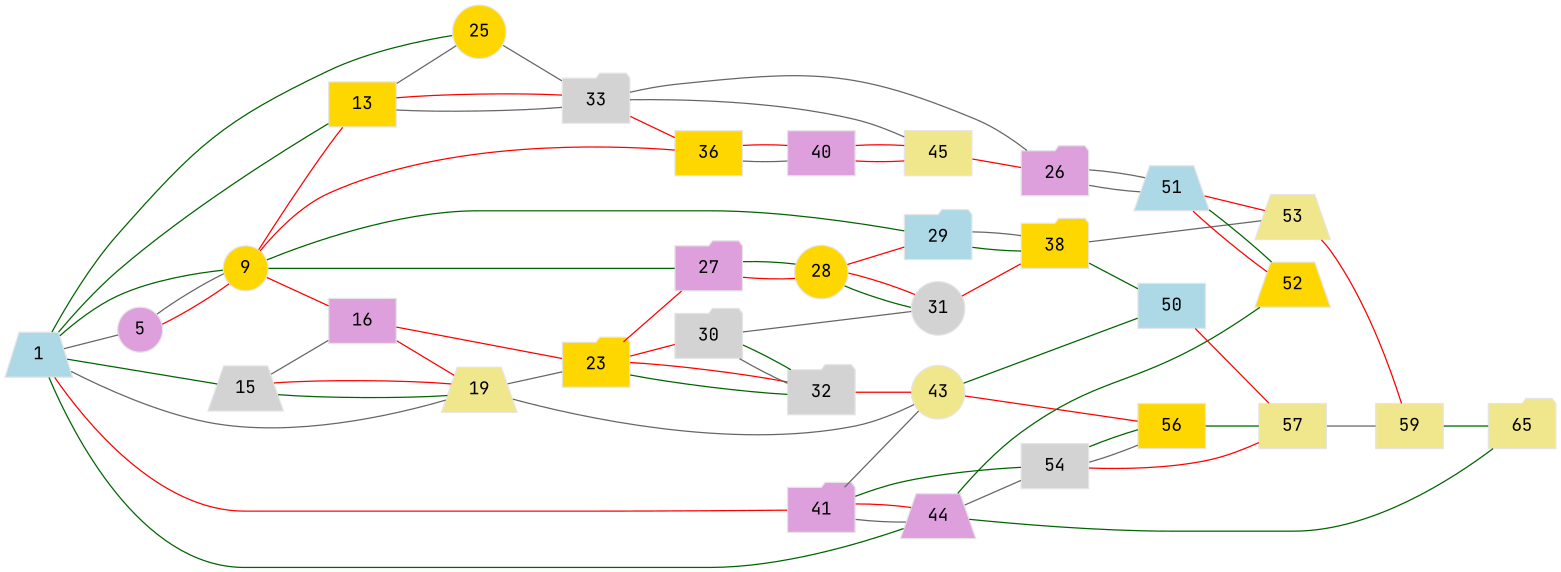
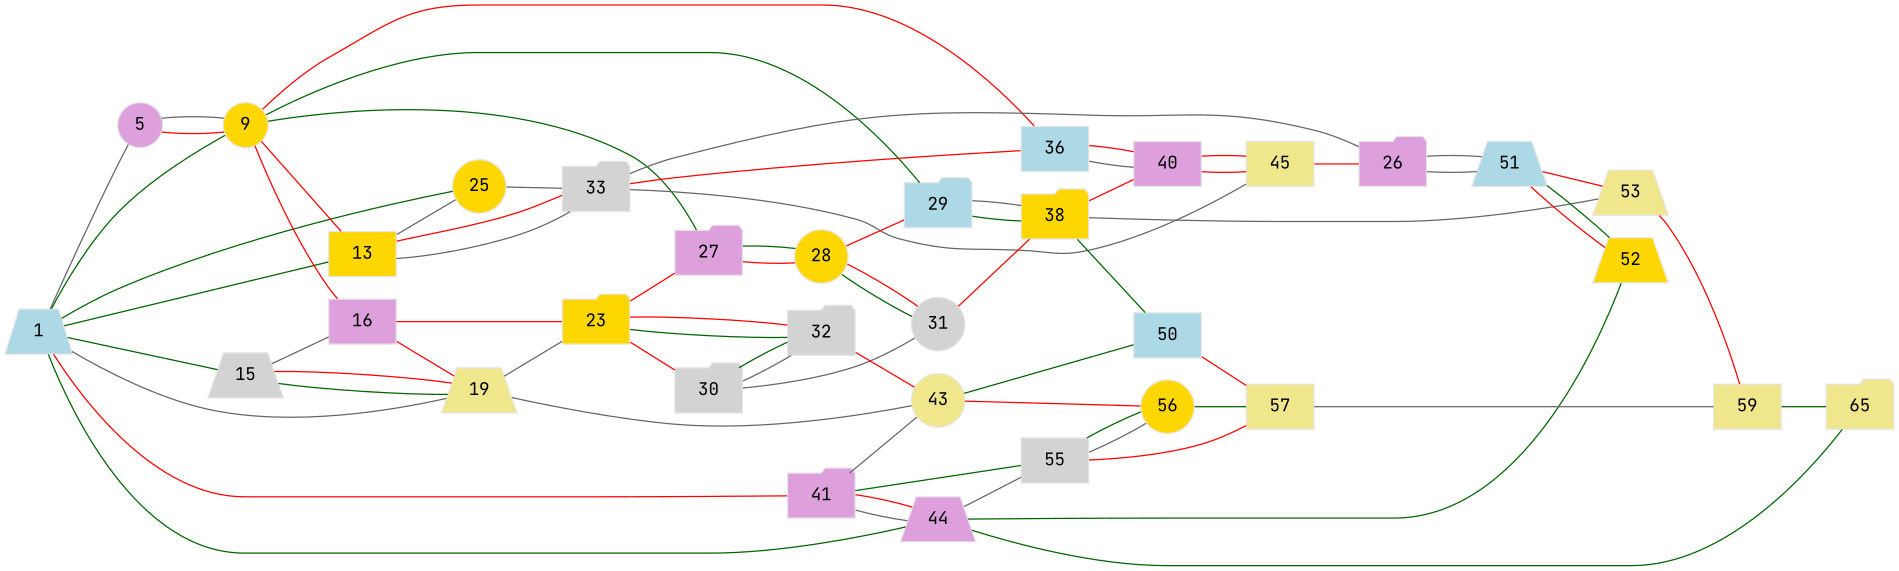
node "36": fillcolor gold -> lightblue
edge "40" -- "38": added
node "56": shape box -> circle
node "54": label "54" -> "55"
